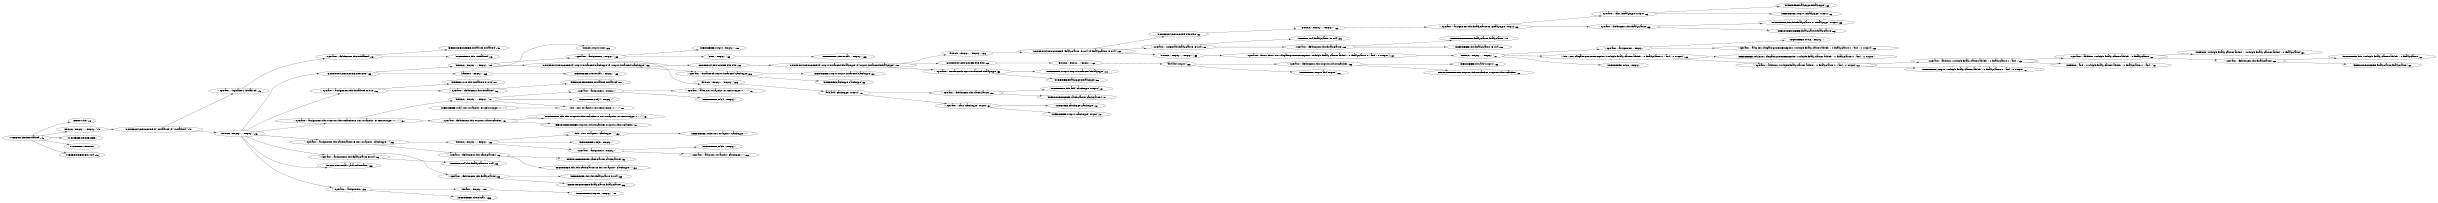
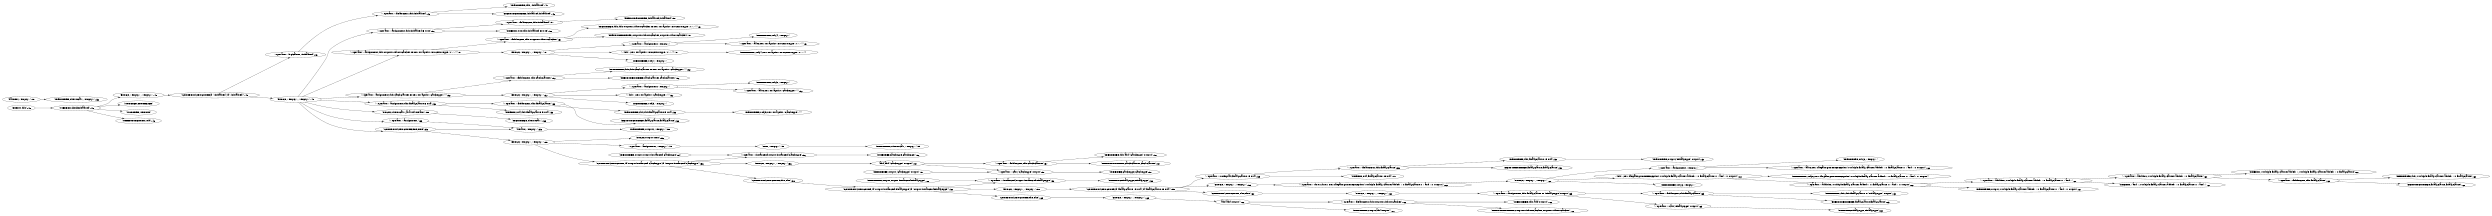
edge "(<operator>.cast,(FinallyType) output)" -> "(IDENTIFIER,output,(FinallyType) output)": now "(IDENTIFIER,this,finallyClause != null)" -> "(IDENTIFIER,output,(FinallyType) output)"
node "(IDENTIFIER,output,<empty>)": removed
edge "(<operator>.instanceOf,output instanceof FinallyType)" -> "(IDENTIFIER,output,output instanceof FinallyType)": reversed
edge "(CONTROL_STRUCTURE,FOR,FOR)" -> "(hasNext,<empty>)": now "(CONTROL_STRUCTURE,FOR,FOR)" -> "(iterator,<empty>)"
edge "(<operator>.instanceOf,output instanceof CatchType)" -> "(IDENTIFIER,output,output instanceof CatchType)": reversed
edge "(IDENTIFIER,$obj4,new ArrayList<ProcessorType<?>>())" -> "(<init>,new ArrayList<ProcessorType<?>>())": reversed
edge "(<operator>.cast,(CatchType) output)" -> "(IDENTIFIER,output,(CatchType) output)": reversed
edge "(METHOD,checkInitialized)" -> "(PARAM,this)": reversed
edge "(<init>,new ArrayList<CatchType>())" -> "(IDENTIFIER,$obj5,new ArrayList<CatchType>())": now "(IDENTIFIER,this,this.finallyClause = null)" -> "(IDENTIFIER,$obj5,new ArrayList<CatchType>())"
edge "(<operator>.assignment,)" -> "(IDENTIFIER,$iterLocal1,)": now "(LOCAL,$iterLocal1: java.util.Iterator)" -> "(IDENTIFIER,$iterLocal1,)"
